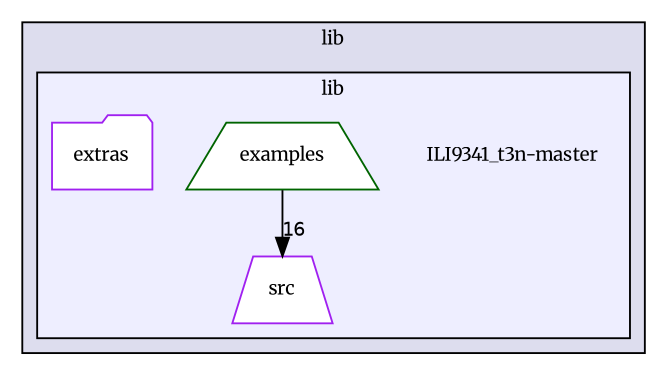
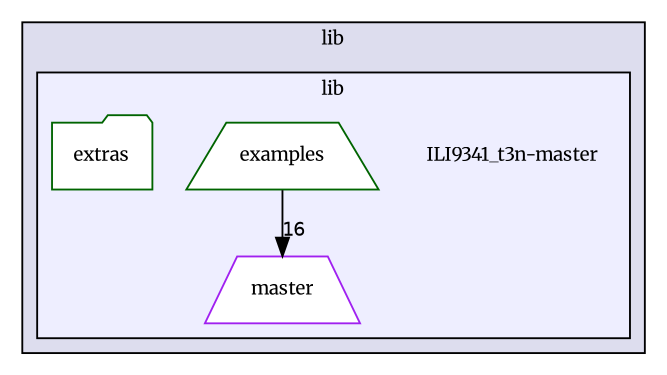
node "extras": color purple -> darkgreen
node "src": label "src" -> "master"
